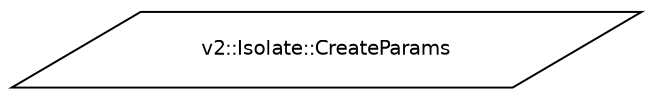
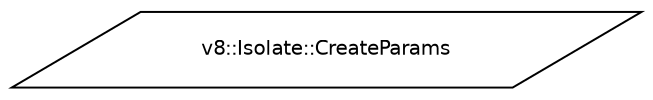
node "v2::Isolate::CreateParams": label "v2::Isolate::CreateParams" -> "v8::Isolate::CreateParams"
